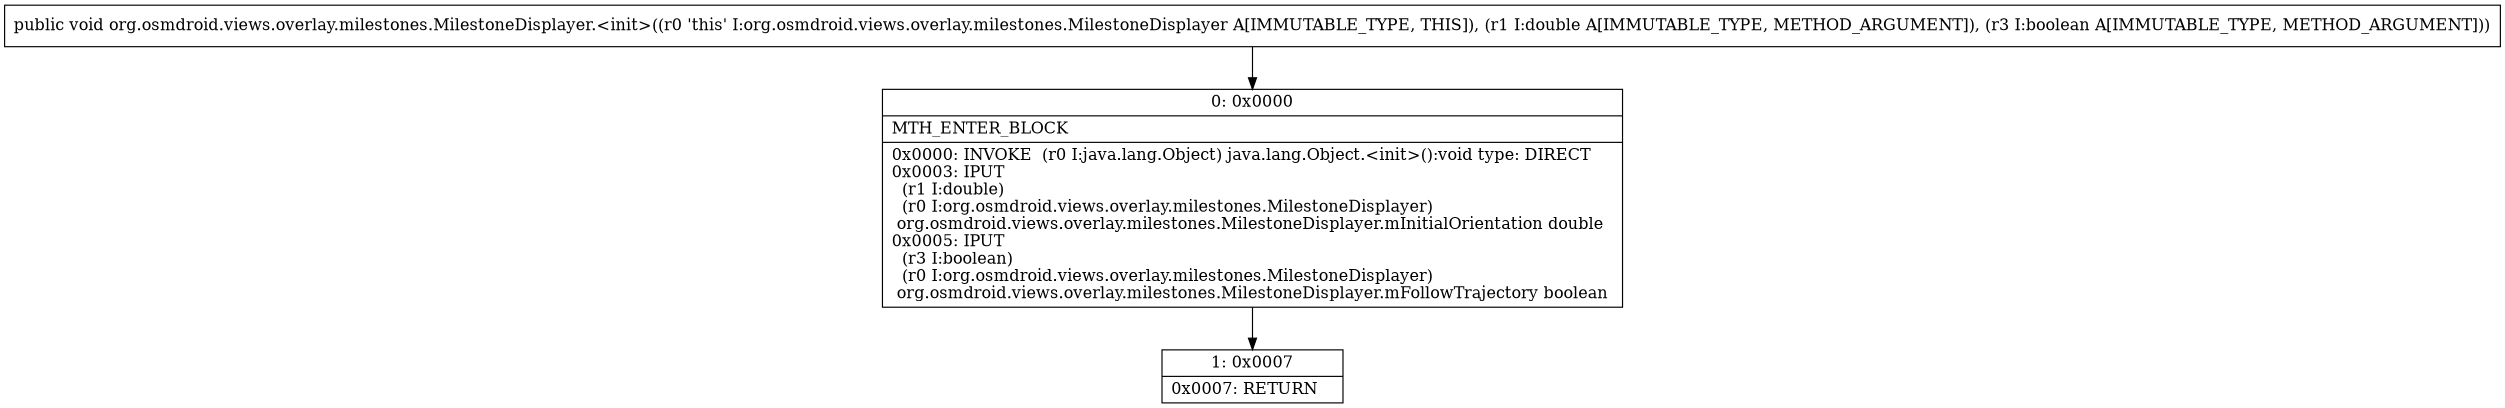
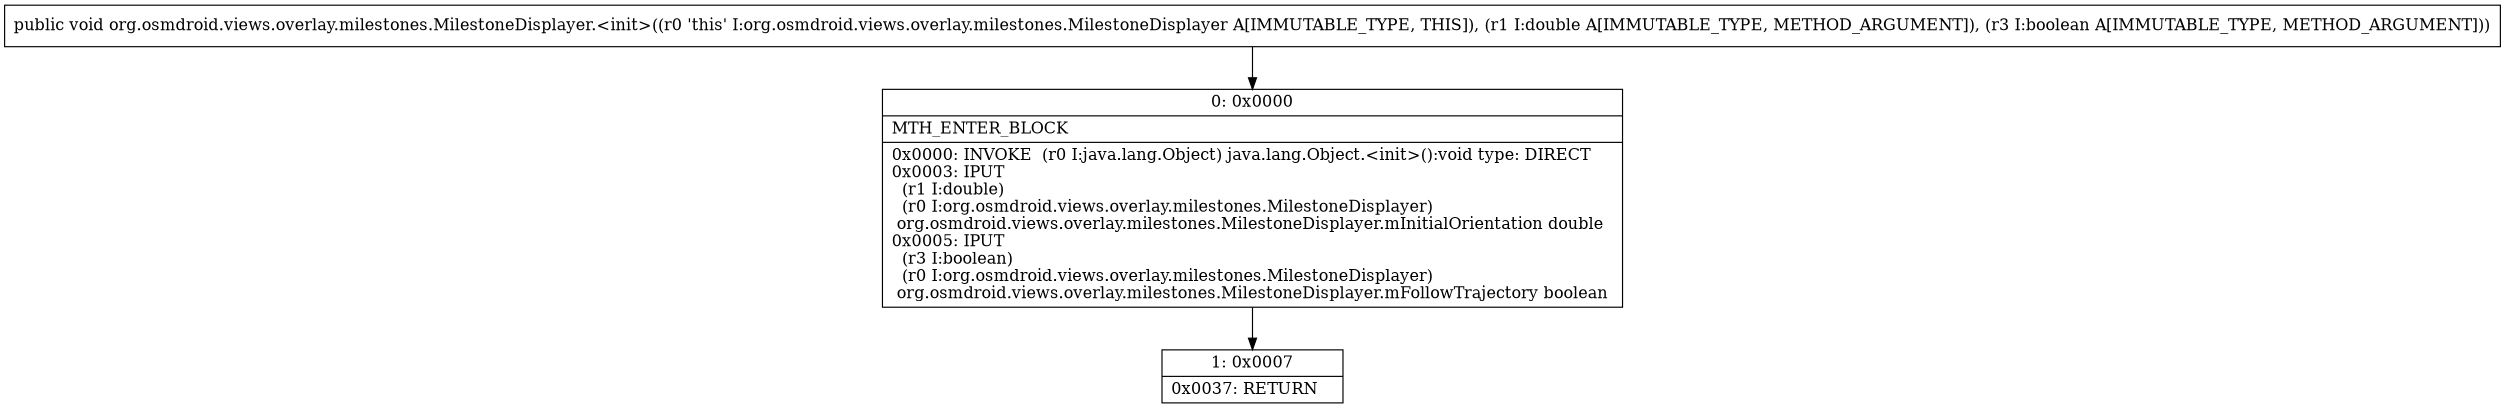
node "1: 0x0007": text "0x0007: RETURN" -> "0x0037: RETURN"
